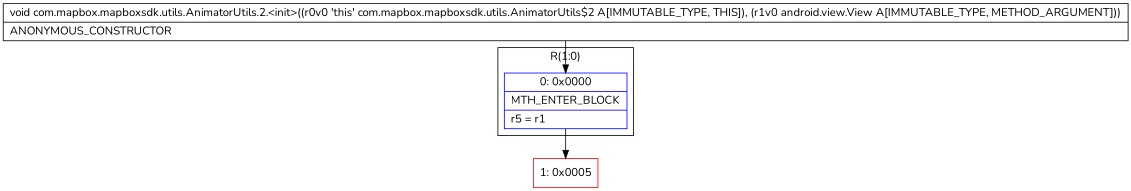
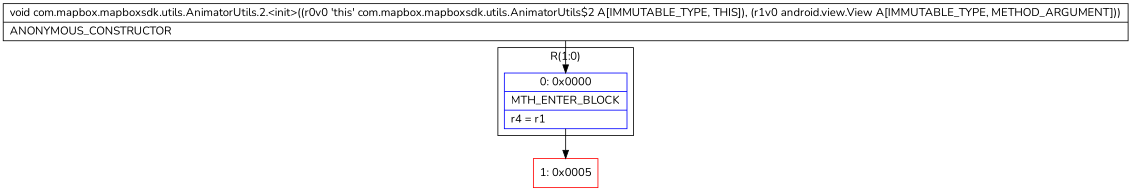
node "0: 0x0000": text "r5 = r1" -> "r4 = r1"
